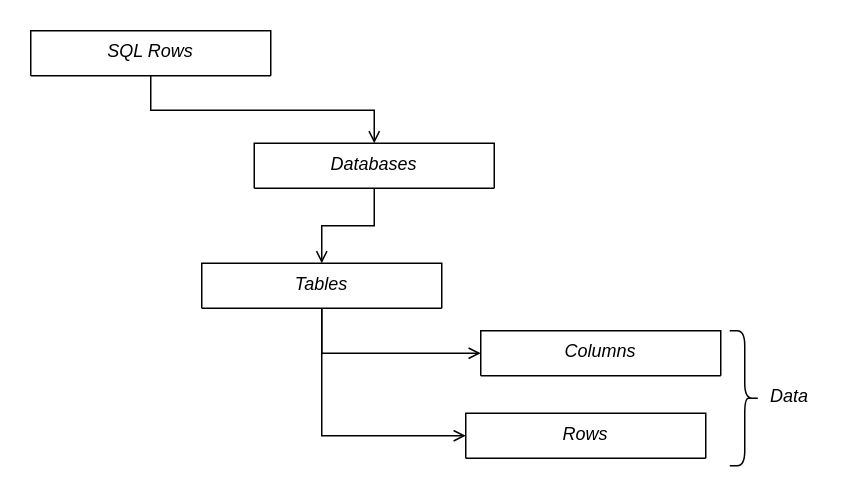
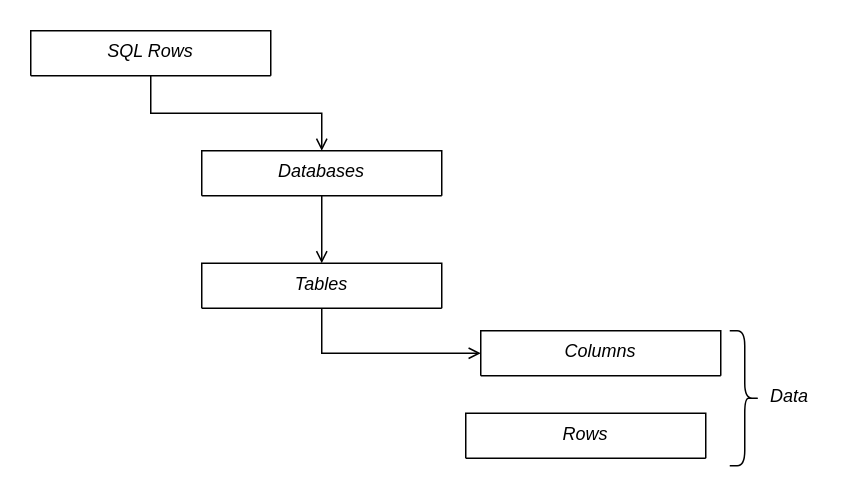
node "Databases": moved (374, 166) -> (322, 173)
edge "Tables" -> "Rows": removed
